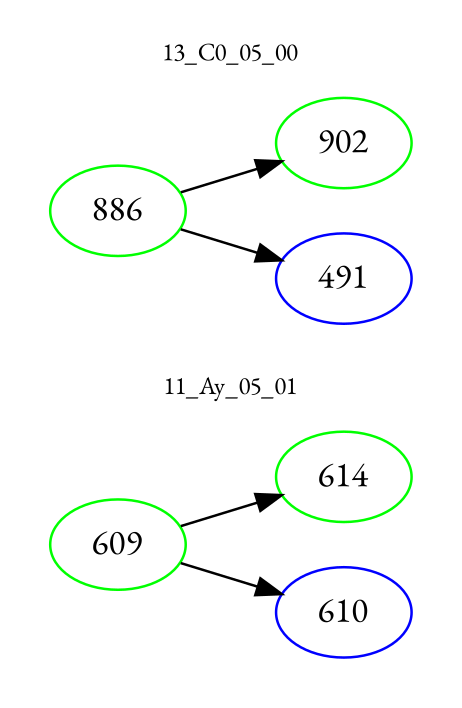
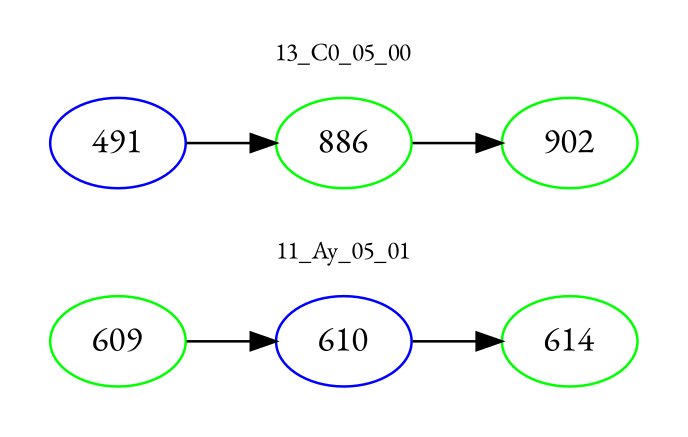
edge "886" -> "491": reversed
edge "609" -> "614": now "610" -> "614"
